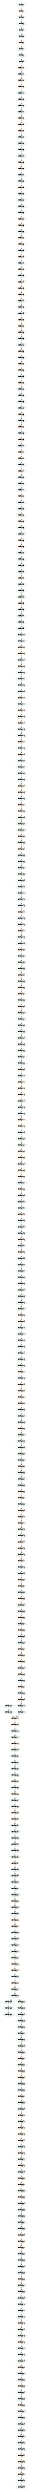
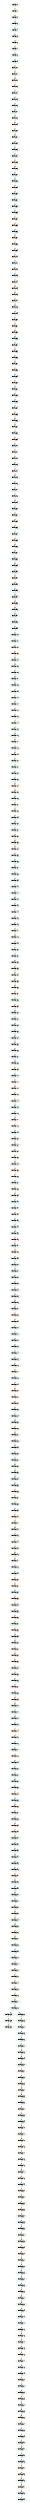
edge "test98_271" -> "test98_274": now "test98_271" -> "test98_272"
